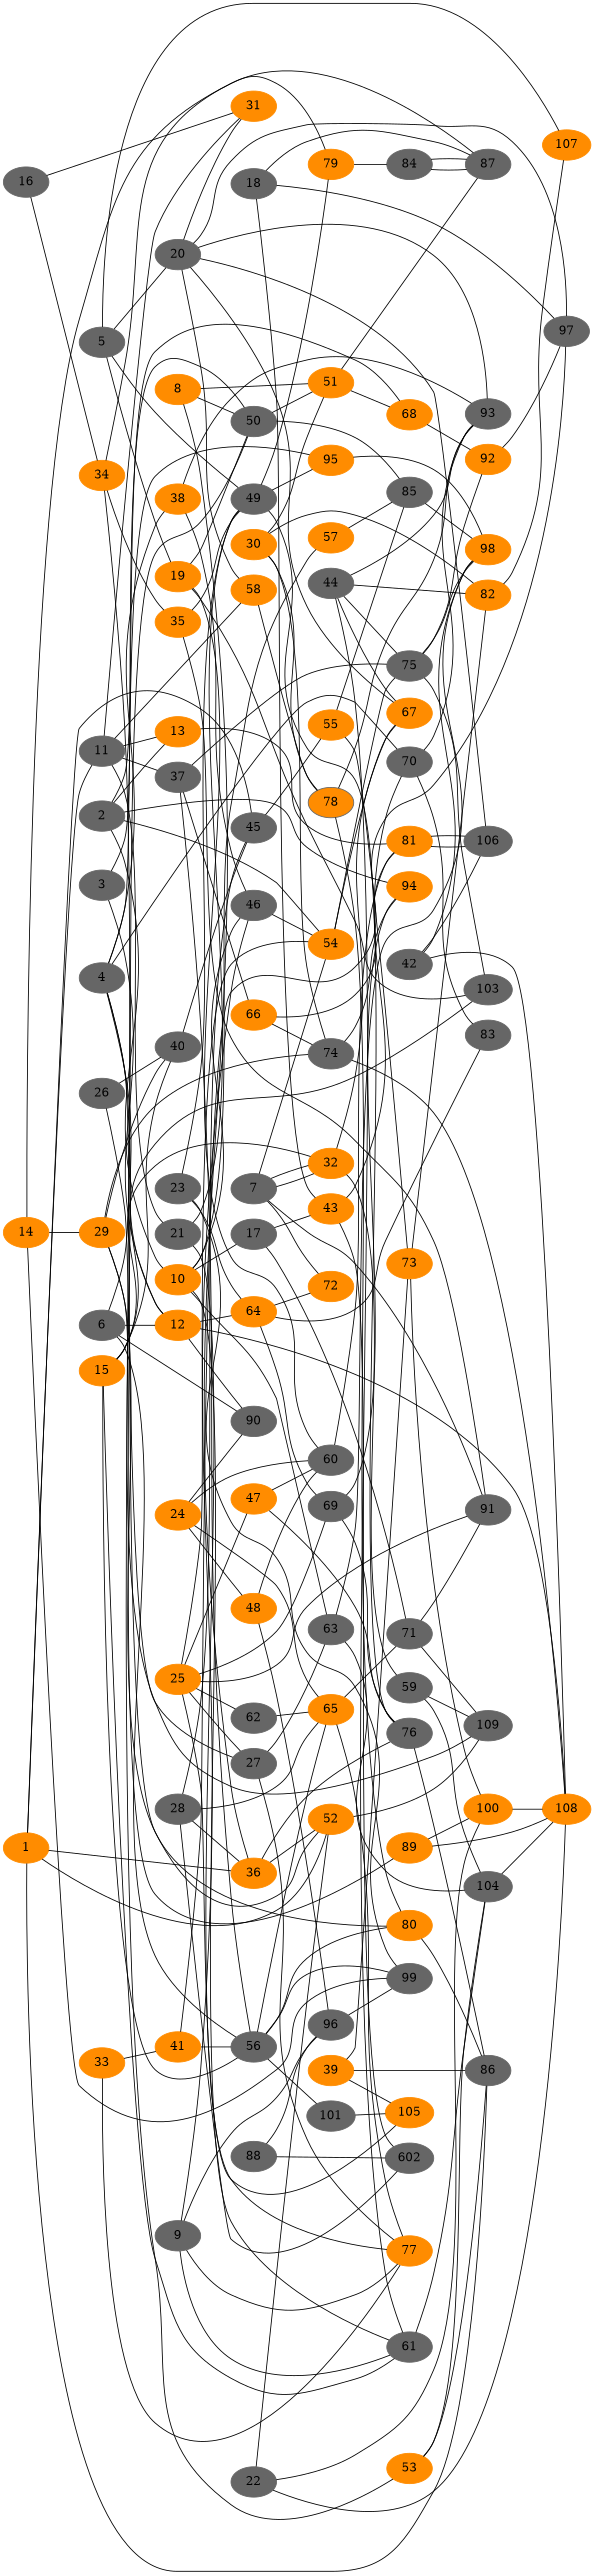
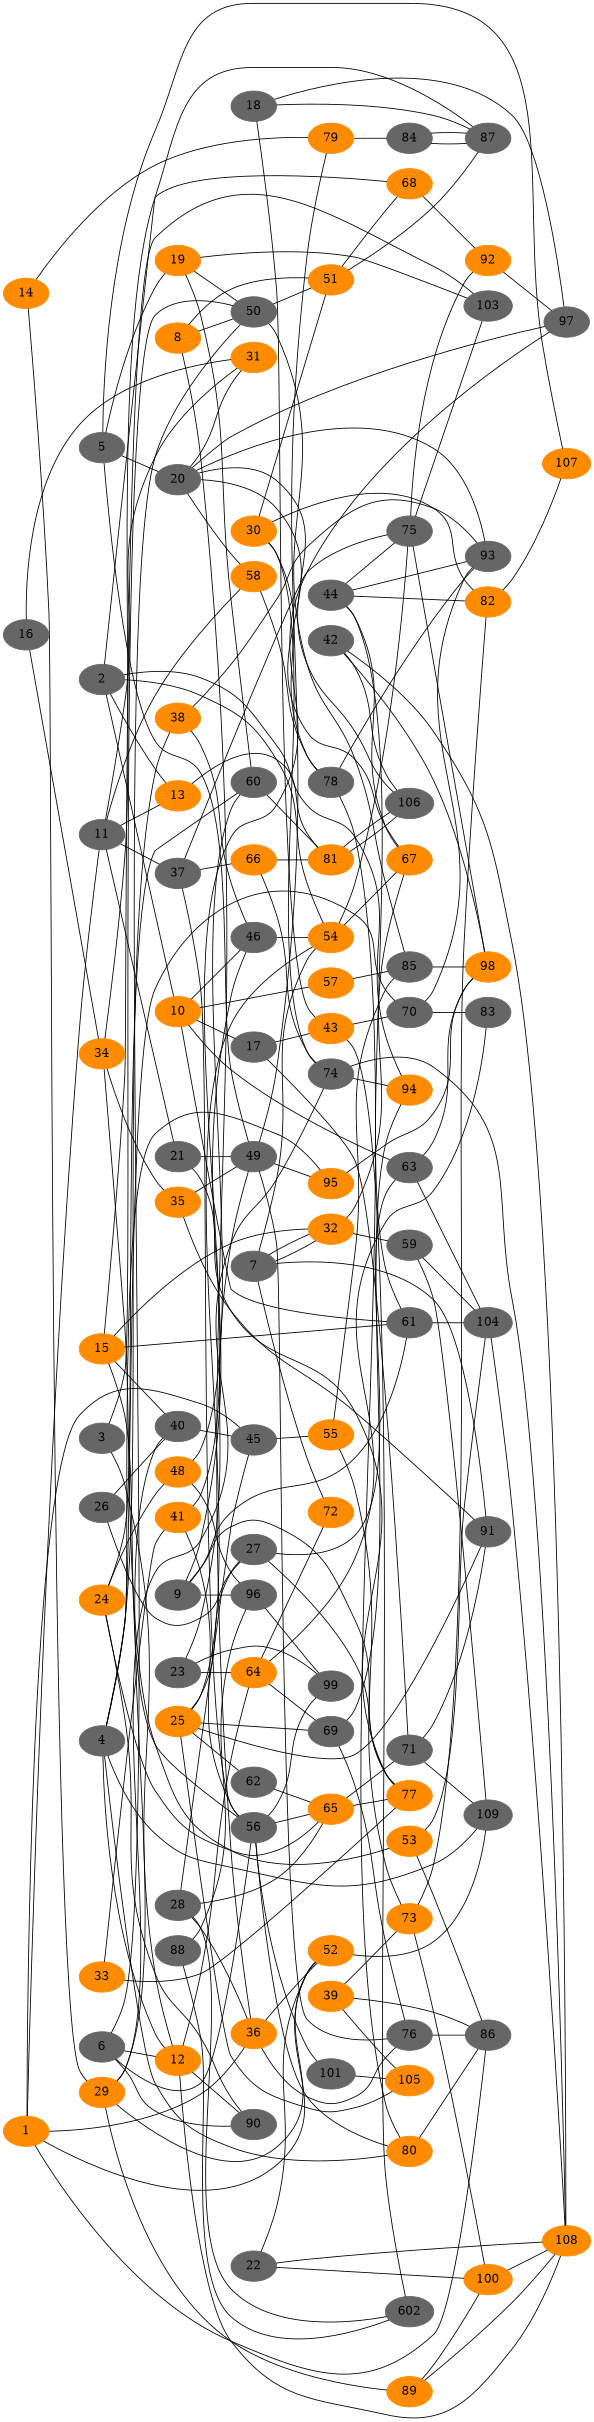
node "78": fillcolor darkorange -> gray40
node "47": removed
edge "14" -- "99": removed
